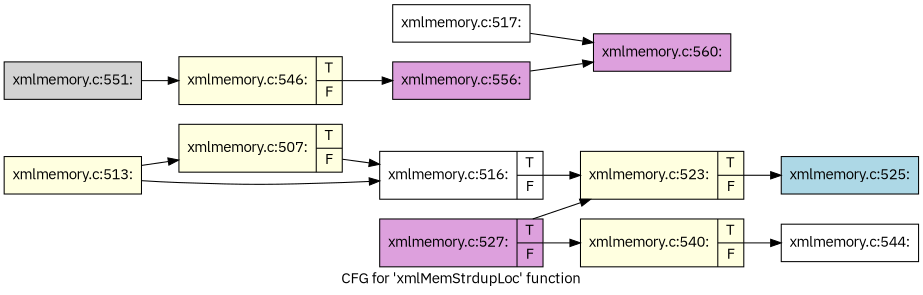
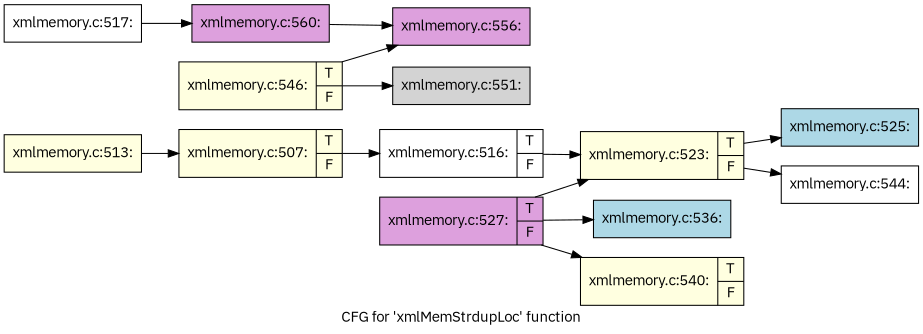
edge "xmlmemory.c:556:" -> "xmlmemory.c:560:": reversed
edge "xmlmemory.c:551:" -> "xmlmemory.c:546:": reversed
edge "xmlmemory.c:513:" -> "xmlmemory.c:516:": removed
node "xmlmemory.c:536:": added
edge "xmlmemory.c:540:" -> "xmlmemory.c:544:": now "xmlmemory.c:523:" -> "xmlmemory.c:544:"
